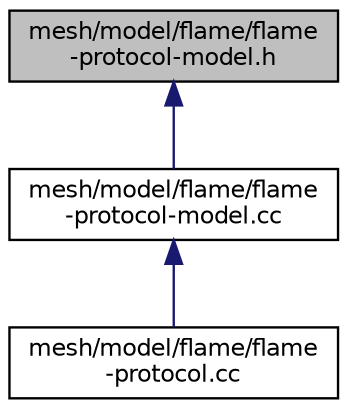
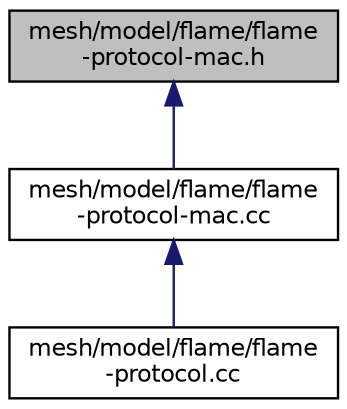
node "mesh/model/flame/flame -protocol-model.h": label "mesh/model/flame/flame -protocol-model.h" -> "mesh/model/flame/flame -protocol-mac.h"
node "mesh/model/flame/flame -protocol-model.cc": label "mesh/model/flame/flame -protocol-model.cc" -> "mesh/model/flame/flame -protocol-mac.cc"
